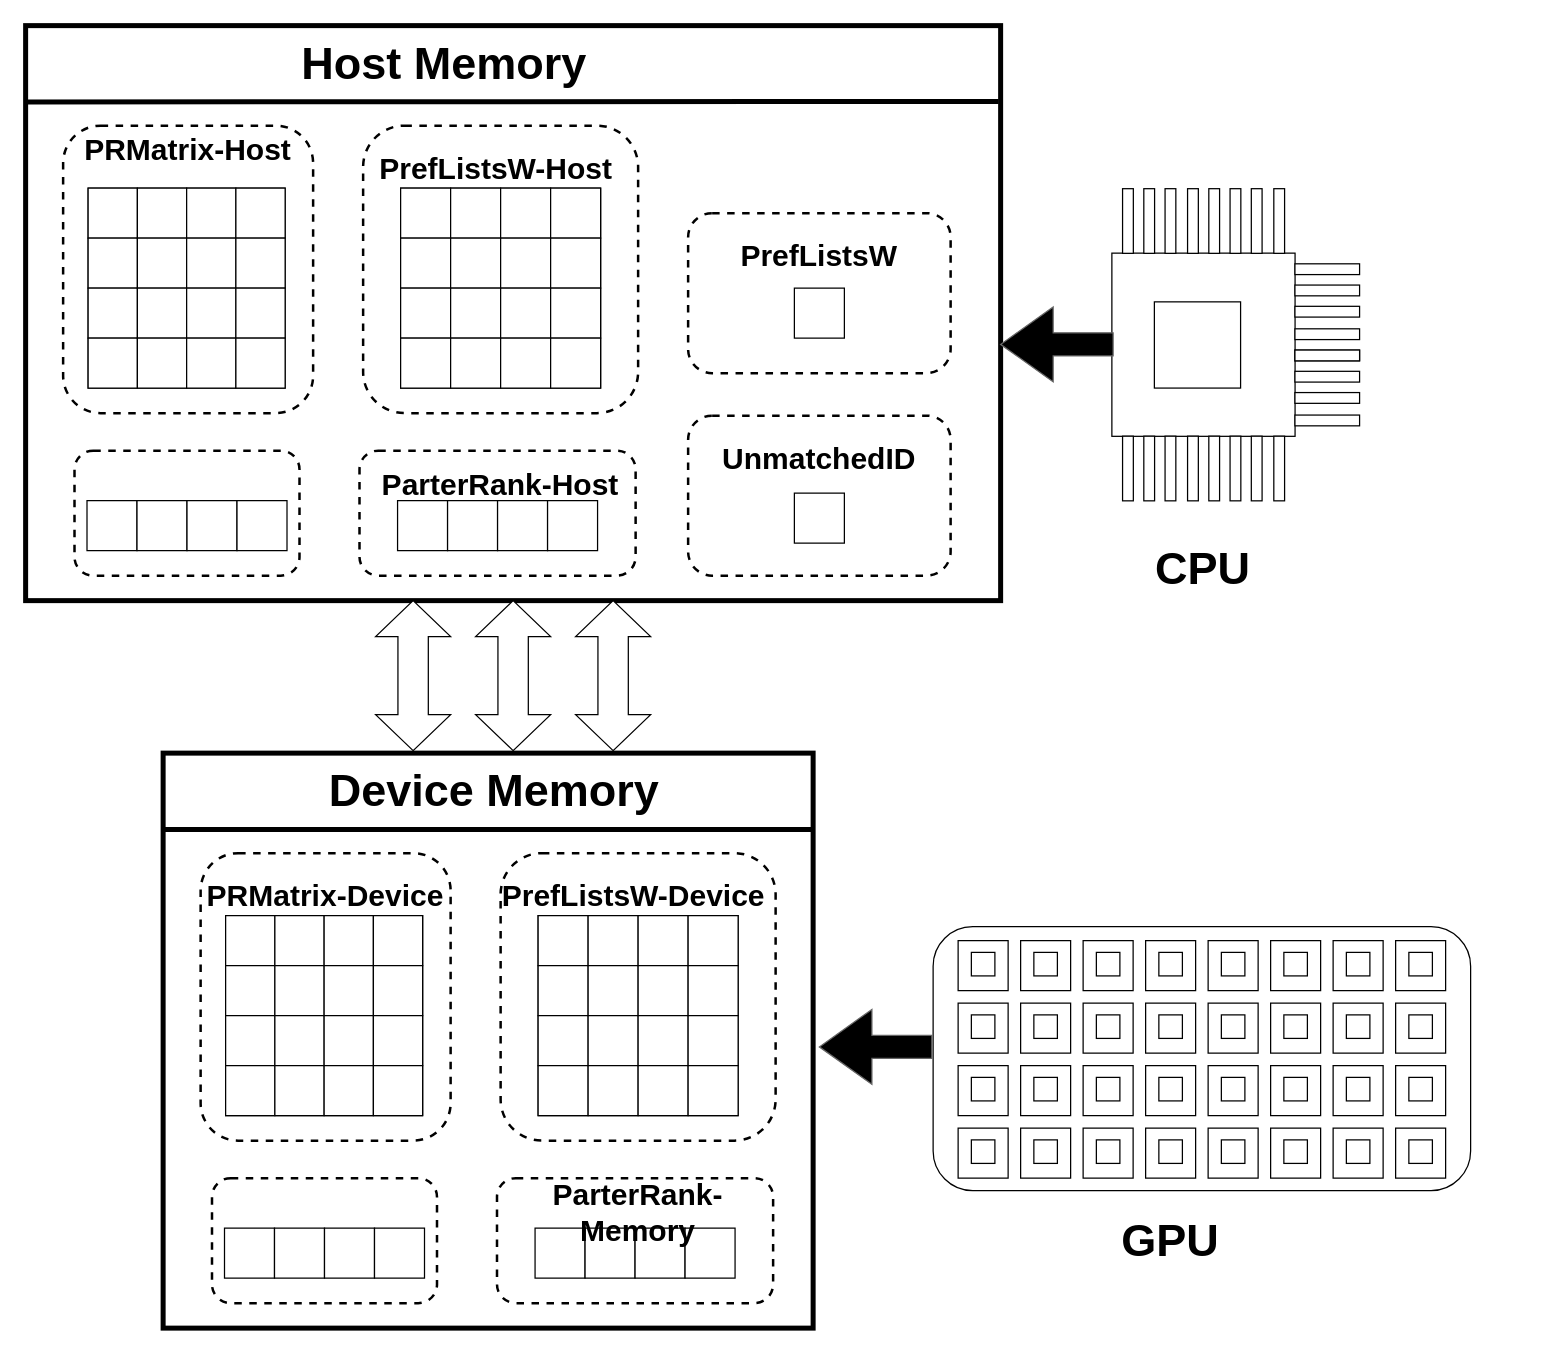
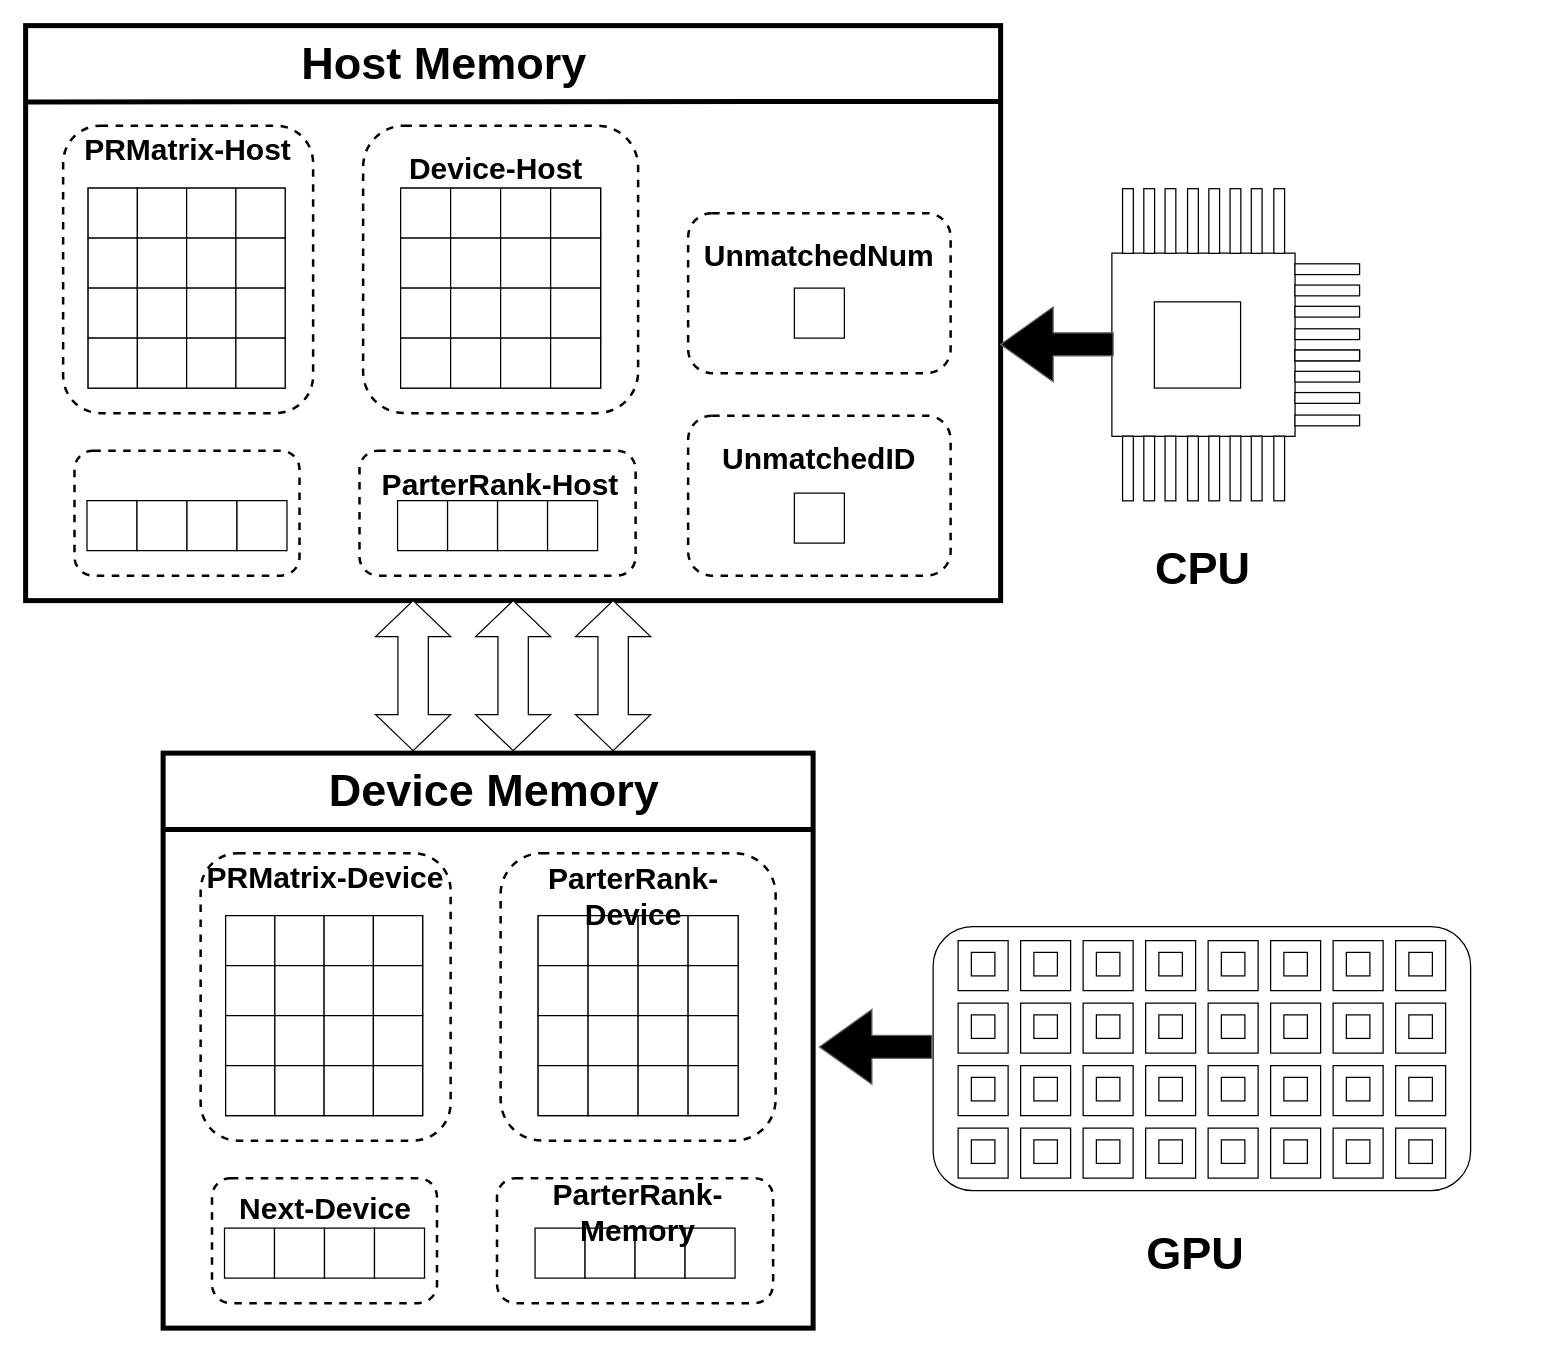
node "PrefListsW-Host": label "PrefListsW-Host" -> "Device-Host"
node "PrefListsW": label "PrefListsW" -> "UnmatchedNum"
node "PRMatrix-Device": moved (326, 897) -> (326, 878)
node "PrefListsW-Device": label "PrefListsW-Device" -> "ParterRank-Device"
node "Next-Device": added
node "GPU": moved (1171, 1241) -> (1196, 1253)
